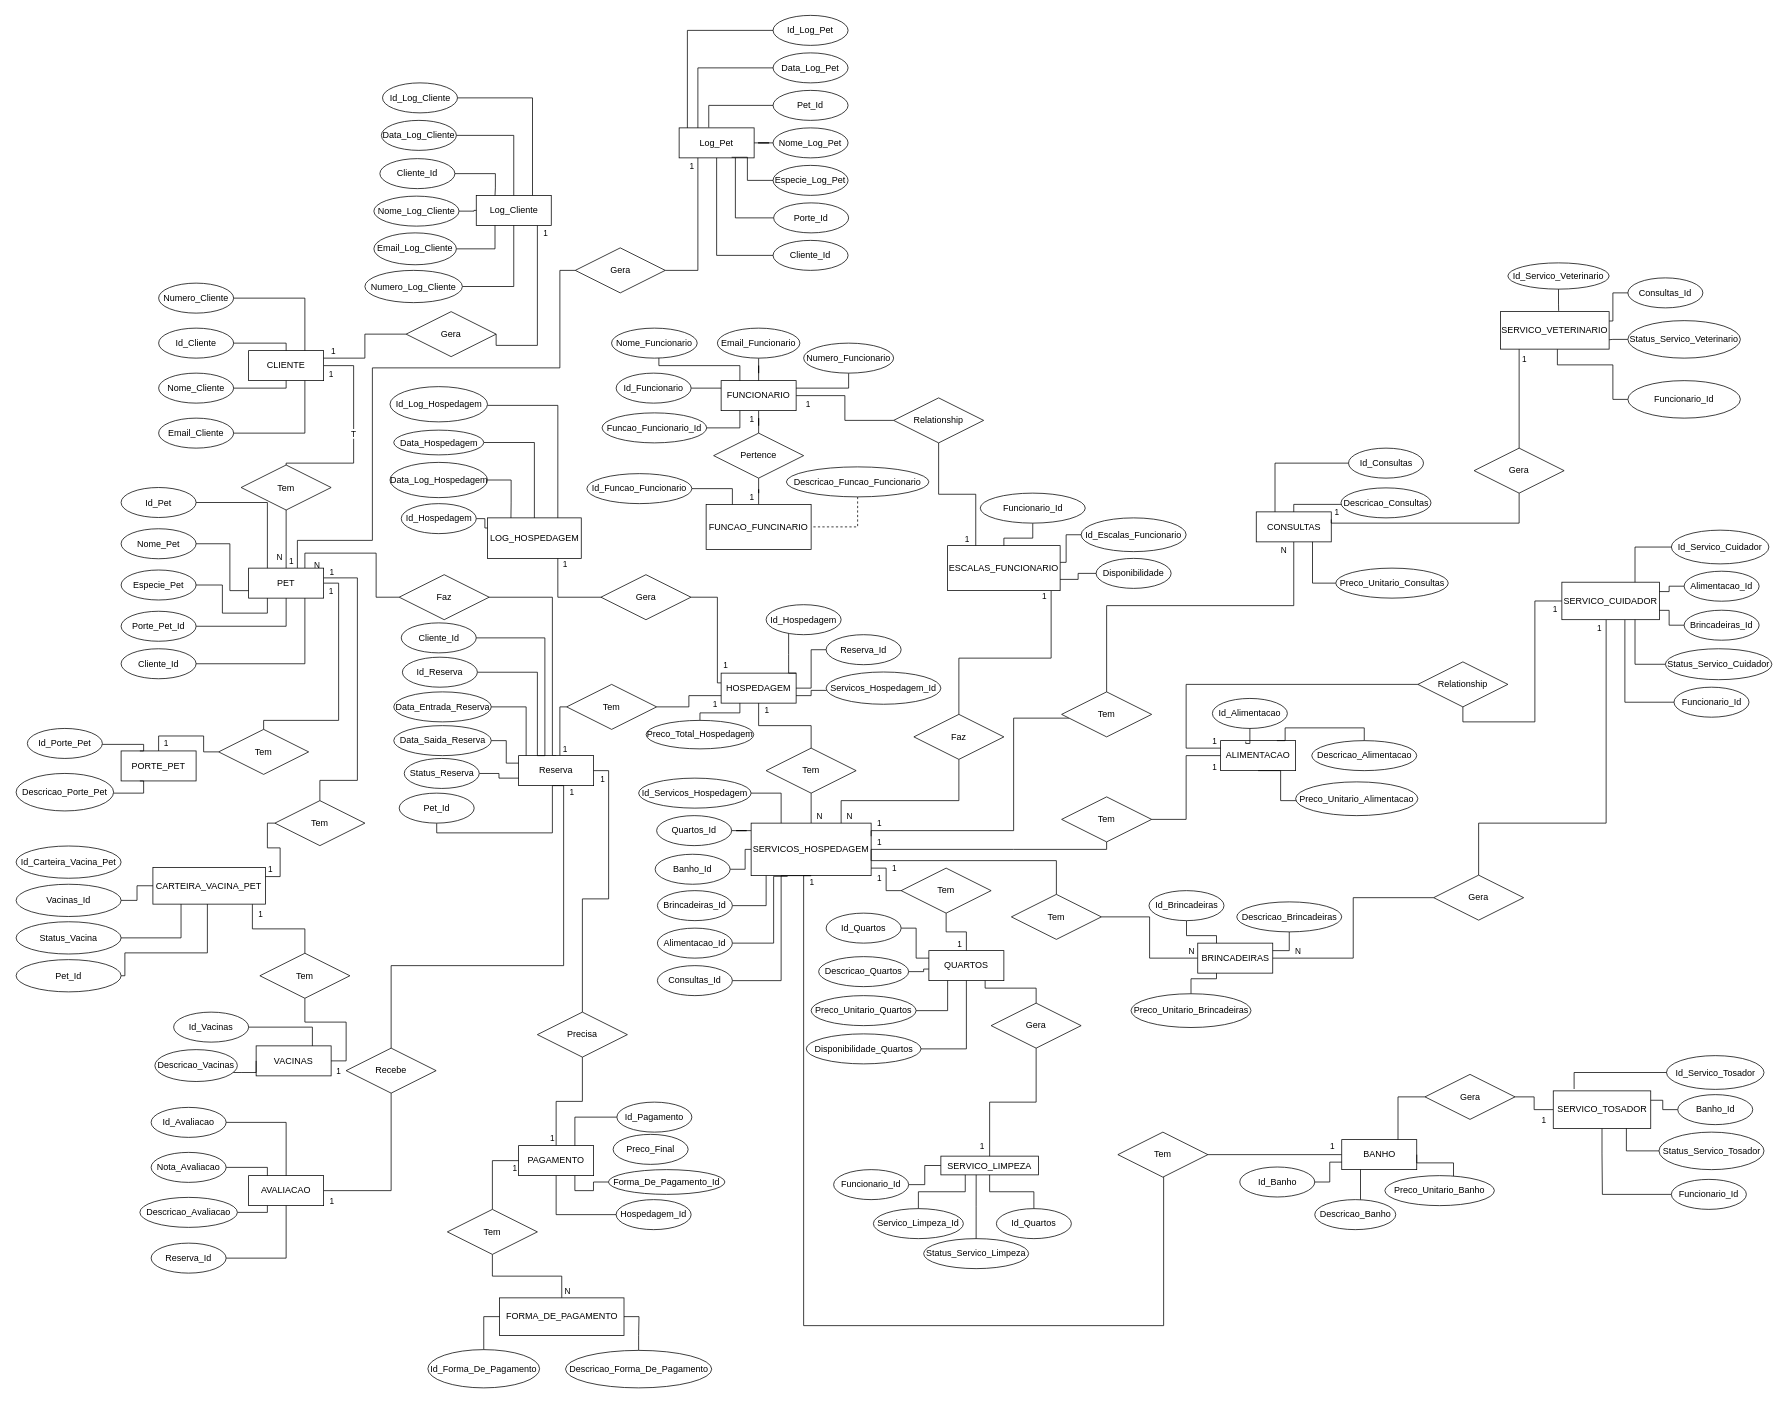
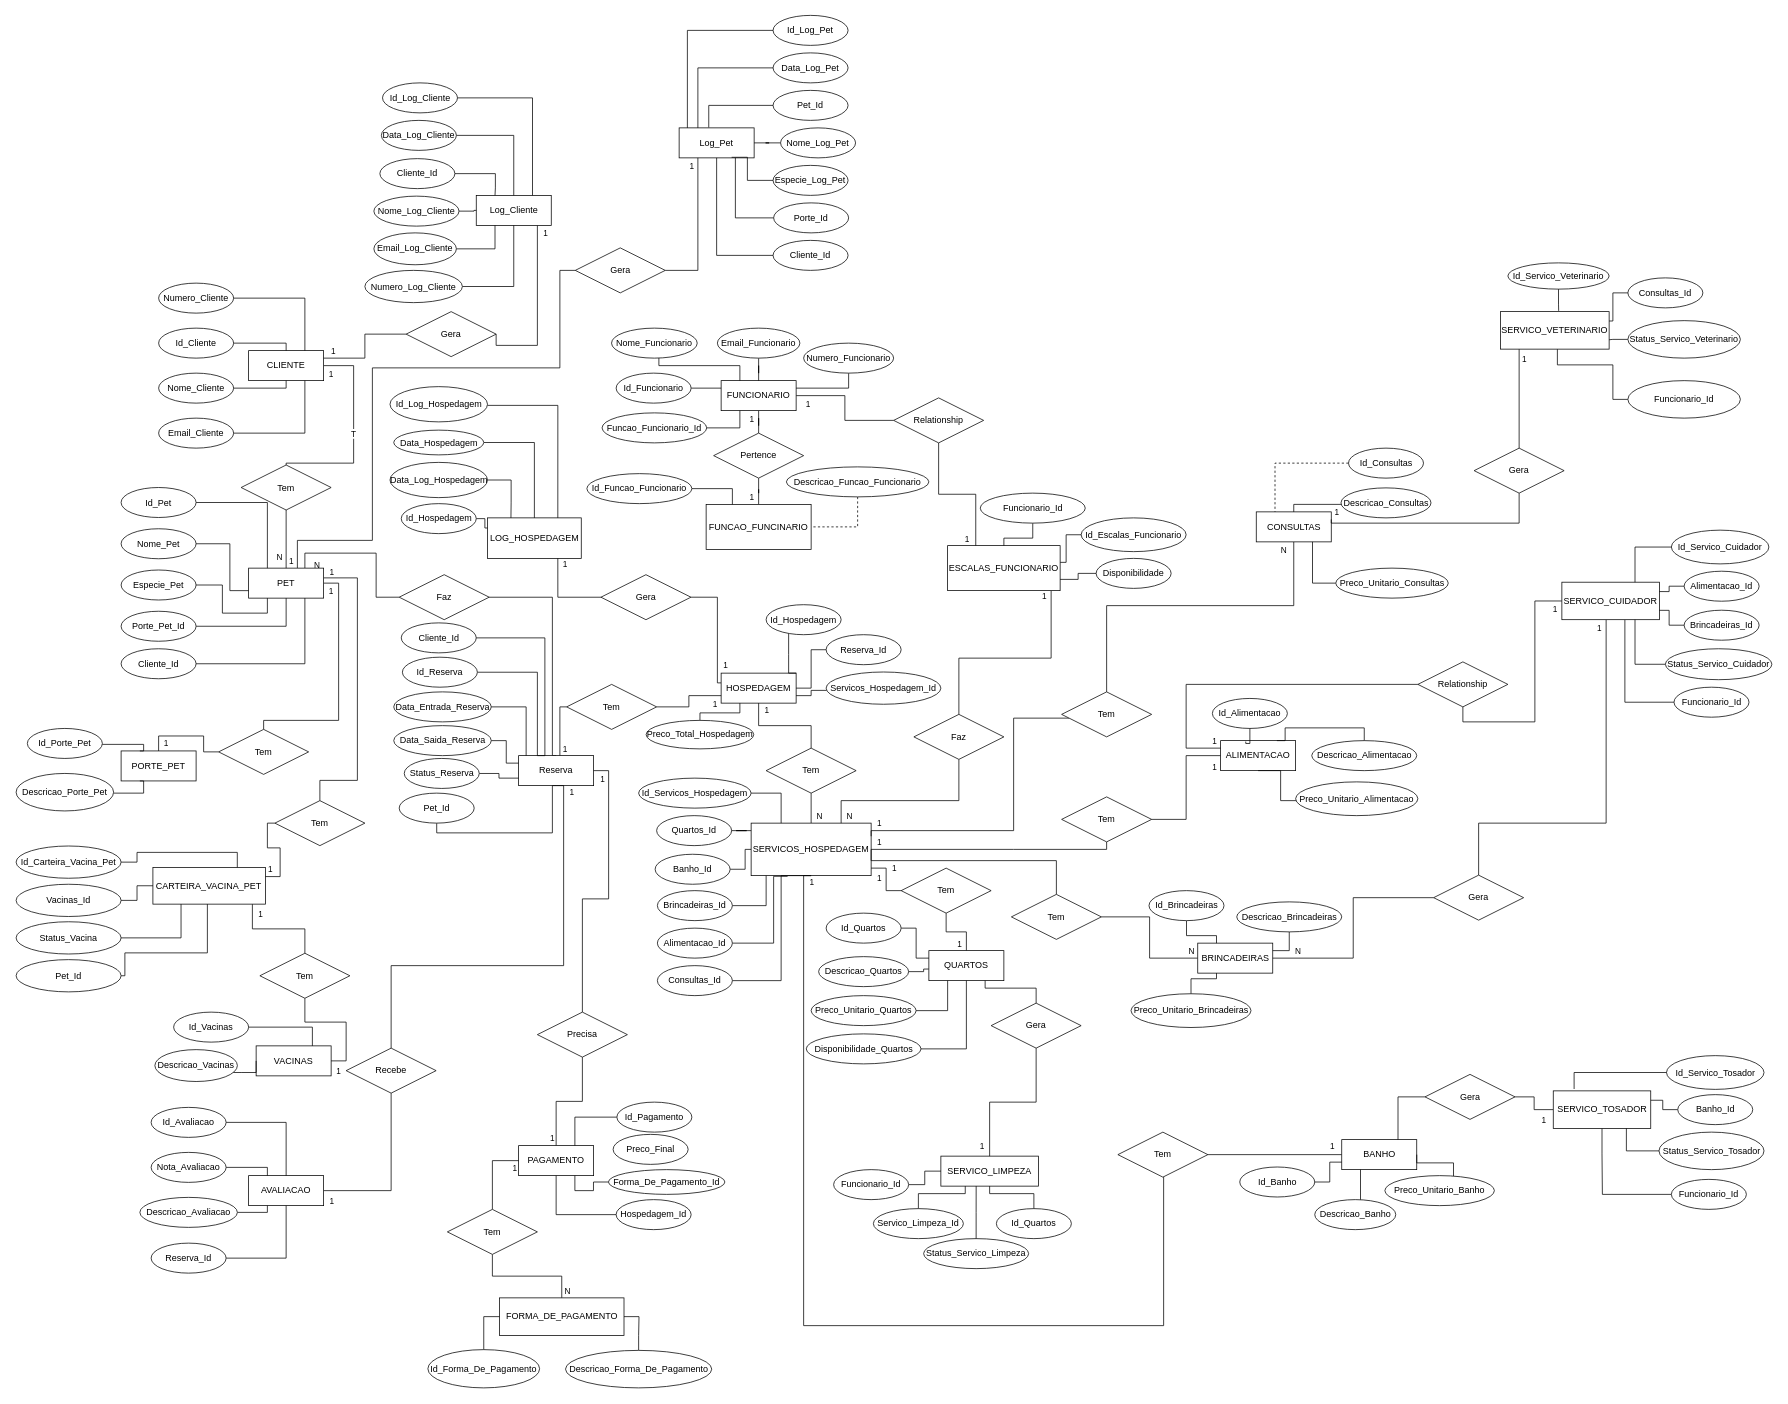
node "Nome_Log_Pet": moved (811, 143) -> (818, 143)
edge "Id_Consultas" -- "CONSULTAS": style solid -> dashed
edge "Id_Carteira_Vacina_Pet" -- "CARTEIRA_VACINA_PET": added
node "SERVICO_LIMPEZA": size 98x19 -> 98x30
